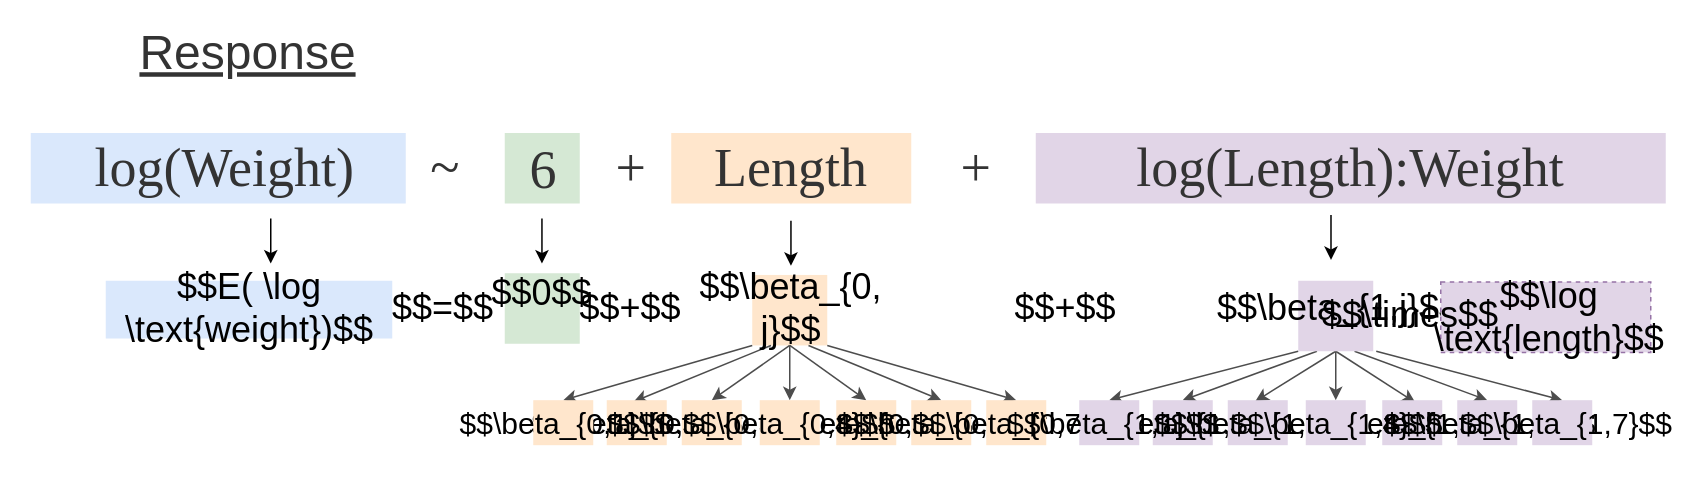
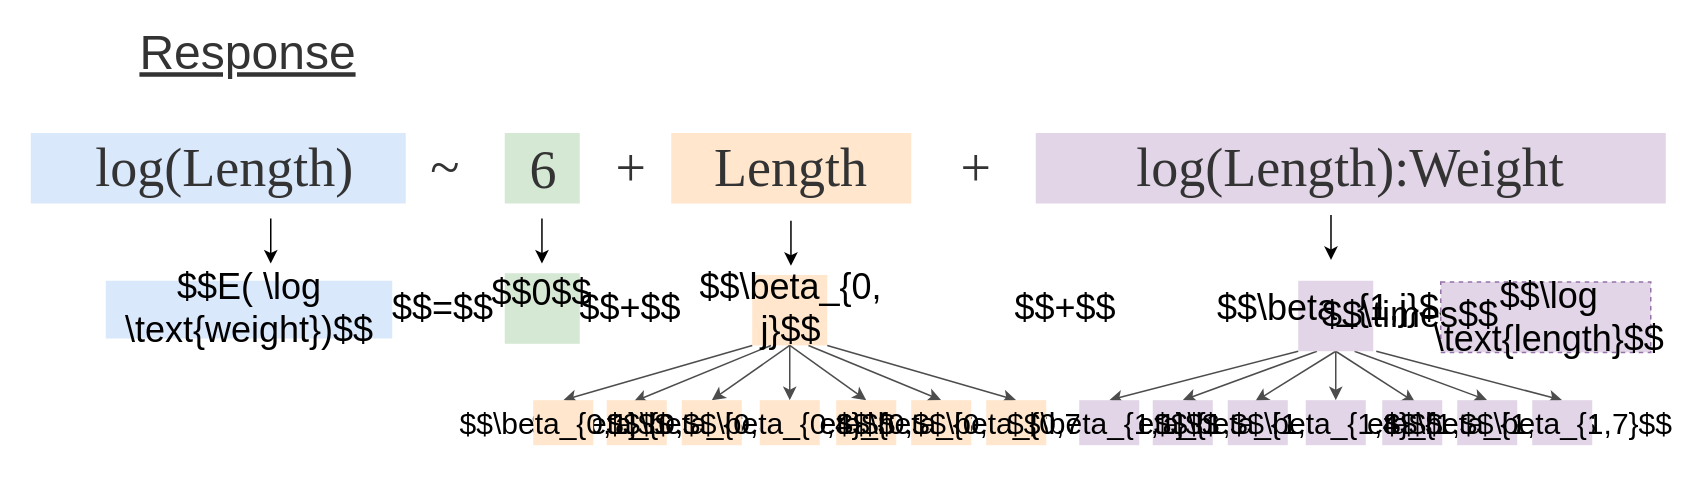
node "log(Weight)": label "log(Weight)" -> "log(Length)"
